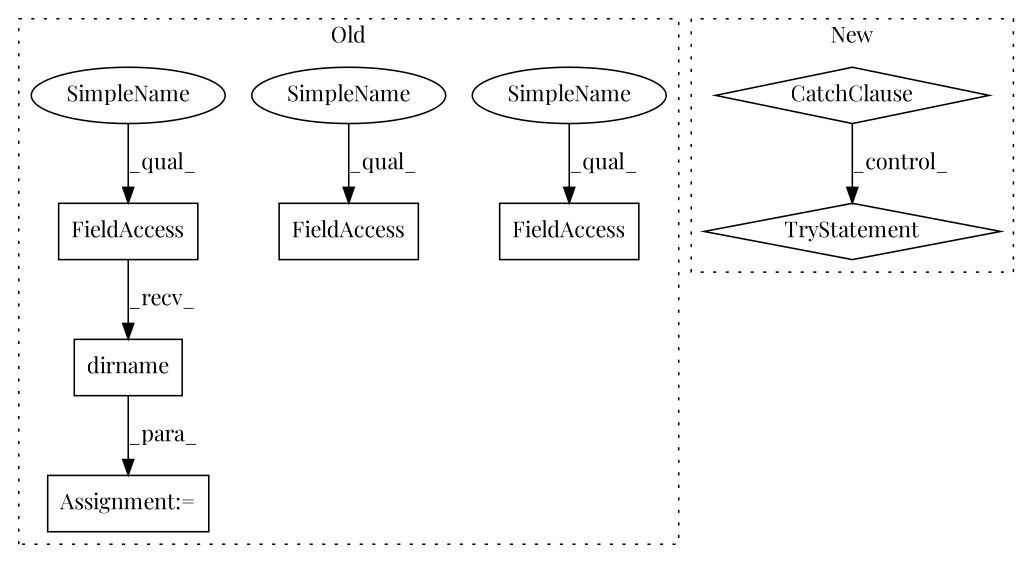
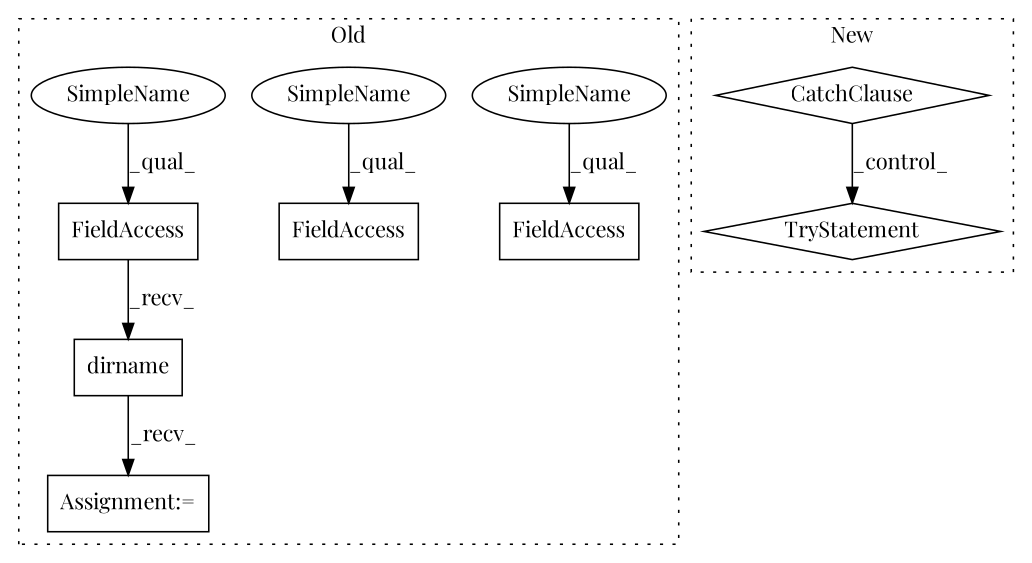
edge "dirname" -> "Assignment:=": label "_para_" -> "_recv_"
